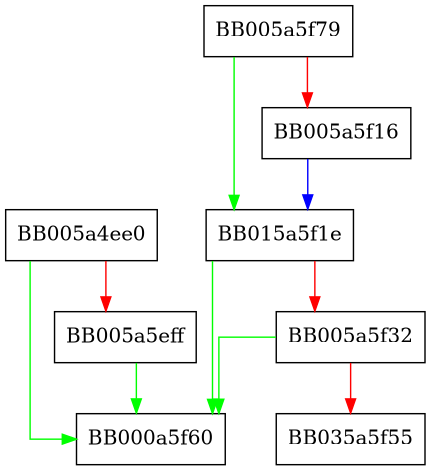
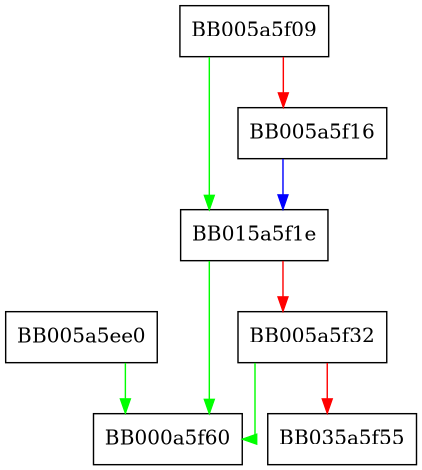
node "BB005a5f79": label "BB005a5f79" -> "BB005a5f09"
node "BB005a4ee0": label "BB005a4ee0" -> "BB005a5ee0"
node "BB005a5eff": removed
